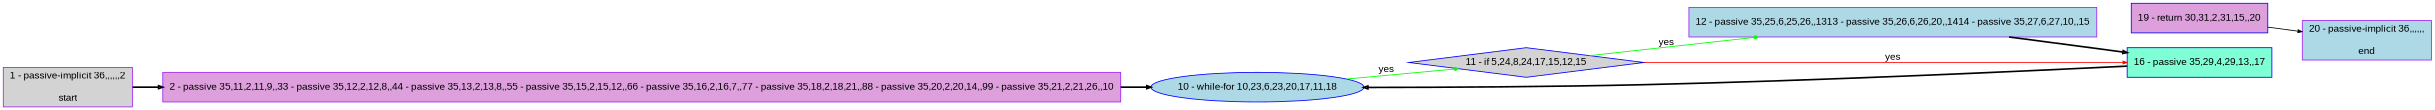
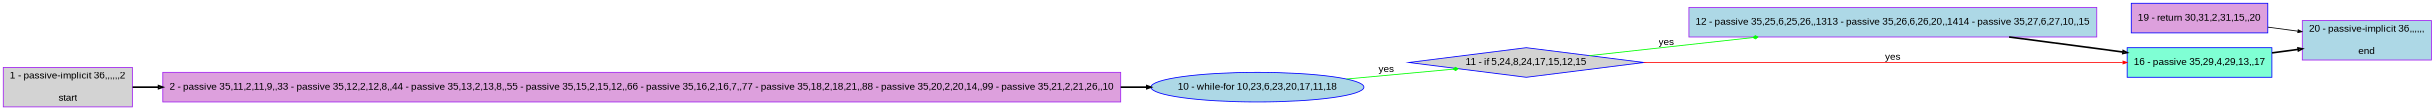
edge "16 - passive 35,29,4,29,13,,17" -> "10 - while-for 10,23,6,23,20,17,11,18": now "16 - passive 35,29,4,29,13,,17" -> "20 - passive-implicit 36,,,,,, end"
